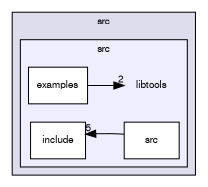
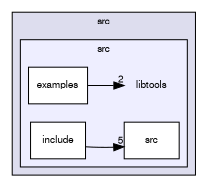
edge "src" -> "include": reversed
